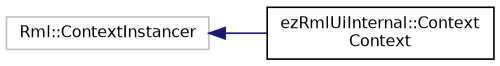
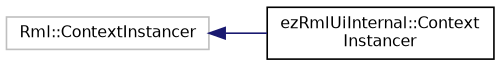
node "ezRmlUiInternal::Context Context": label "ezRmlUiInternal::Context Context" -> "ezRmlUiInternal::Context Instancer"
